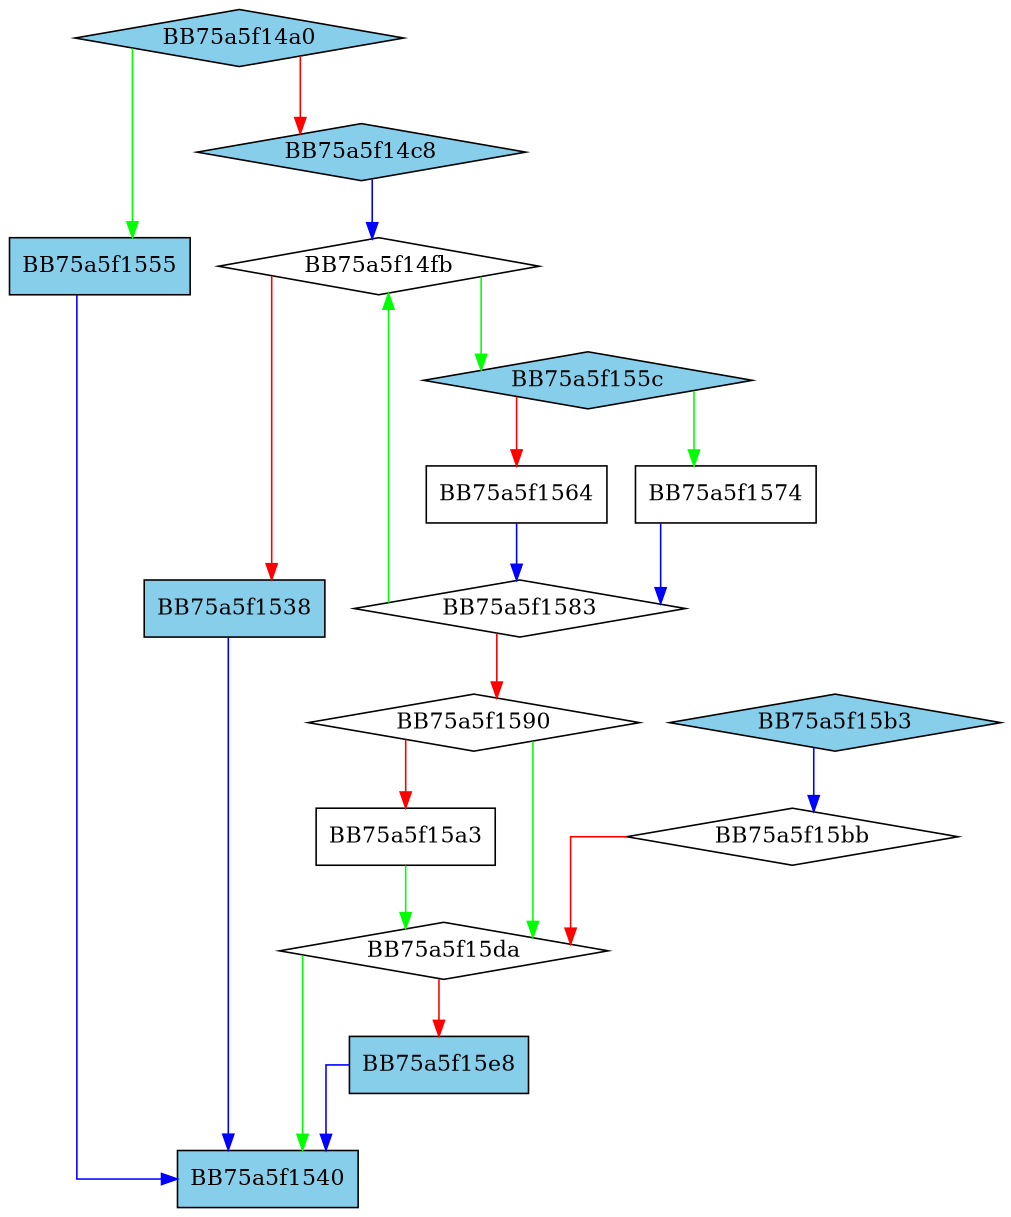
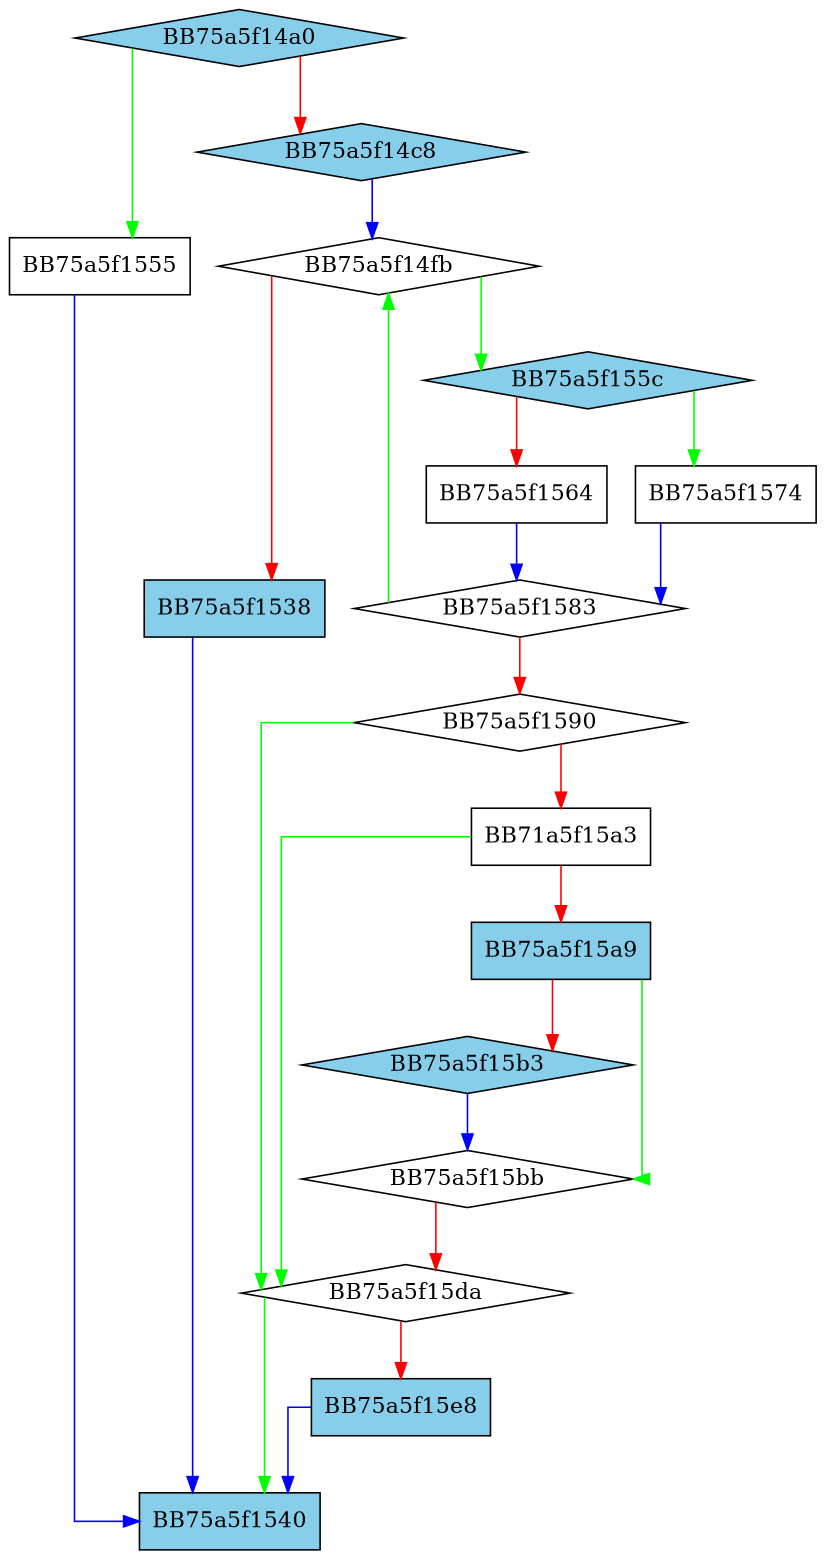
node "BB75a5f1555": fillcolor skyblue -> white
node "BB75a5f15a3": label "BB75a5f15a3" -> "BB71a5f15a3"
node "BB75a5f15a9": added
